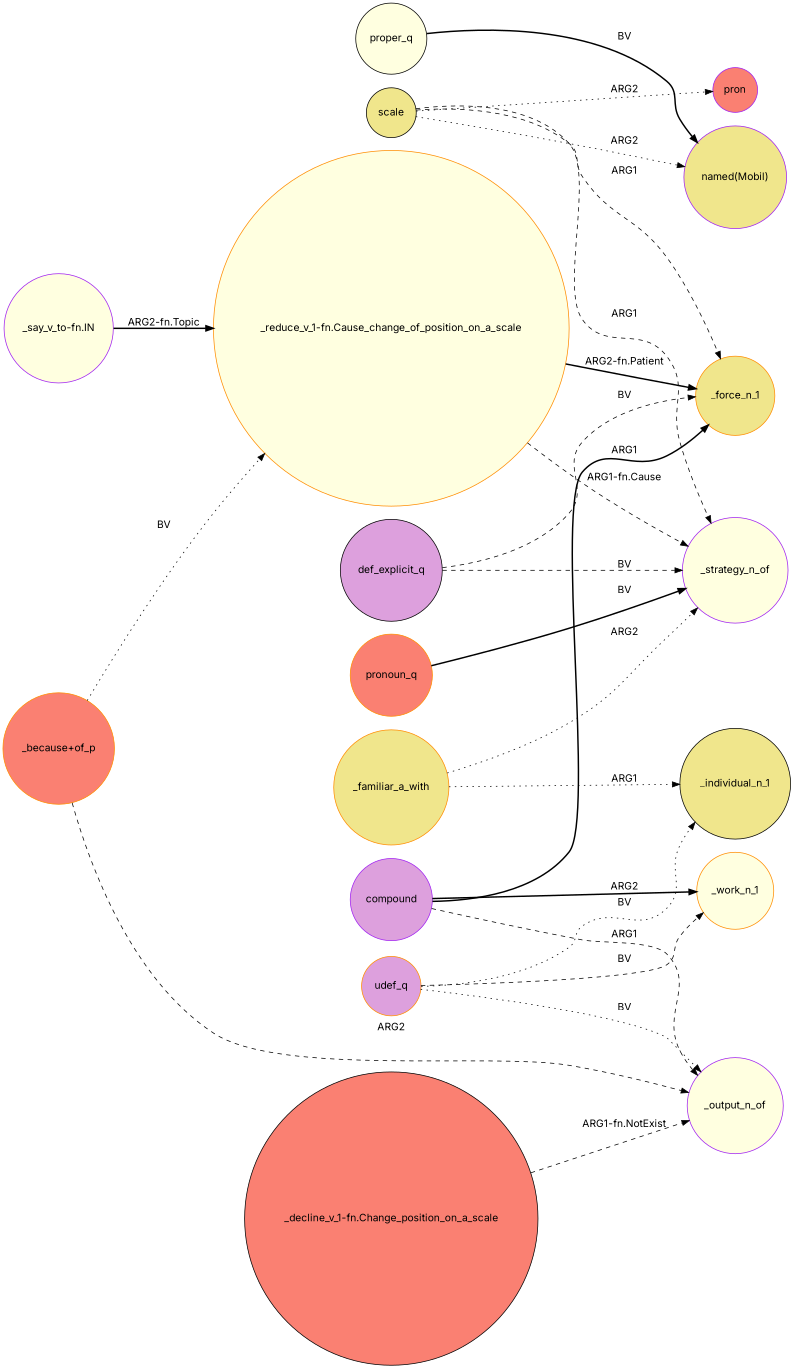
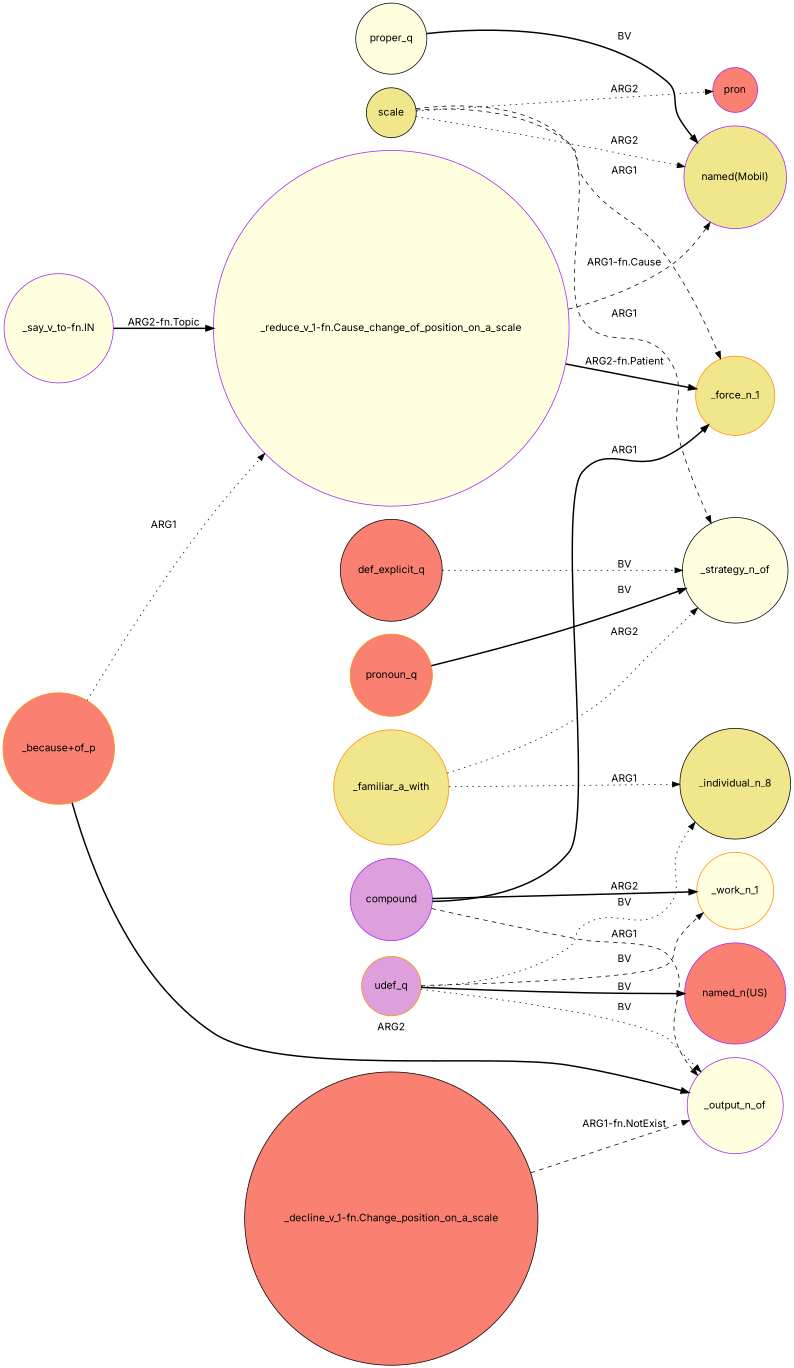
node "_reduce_v_1-fn.Cause_change_of_position_on_a_scale": color darkorange -> purple
edge "_reduce_v_1-fn.Cause_change_of_position_on_a_scale" -> "_strategy_n_of": now "_reduce_v_1-fn.Cause_change_of_position_on_a_scale" -> "named(Mobil)"
edge "def_explicit_q" -> "_force_n_1": removed, label "BV"
edge "_because+of_p" -> "_reduce_v_1-fn.Cause_change_of_position_on_a_scale": label "BV" -> "ARG1"
node "def_explicit_q": fillcolor plum -> salmon
edge "def_explicit_q" -> "_strategy_n_of": style dashed -> dotted
node "_strategy_n_of": color purple -> black
node "_individual_n_1": label "_individual_n_1" -> "_individual_n_8"
node "named_n(US)": added
edge "_because+of_p" -> "_output_n_of": style dashed -> bold
